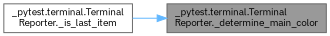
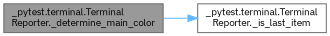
edge "_pytest.terminal.Terminal Reporter._is_last_item" -> "_pytest.terminal.Terminal Reporter._determine_main_color": reversed
